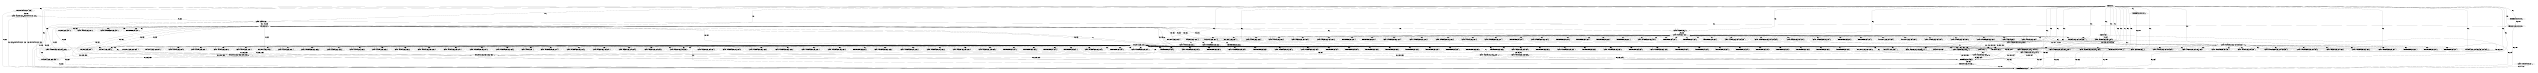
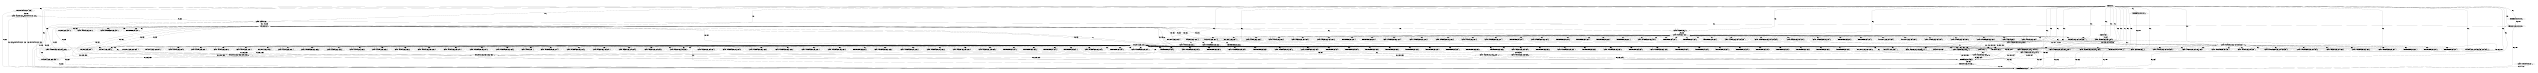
edge "(FUN3,FUN3(VAR5))" -> "(FUN18,FUN18(&VAR5->VAR35))": removed, label "DDG: VAR5"
edge "(FUN13,FUN13(&VAR5->VAR28))" -> "(<operator>.assignment,VAR5->VAR43 = &VAR7)": now "(<operator>.indirectFieldAccess,VAR5->VAR34)" -> "(<operator>.assignment,VAR5->VAR43 = &VAR7)"
edge "(PARAM,struct VAR2 *VAR3)" -> "(FUN15,FUN15(&VAR5->VAR30, &VAR3->VAR31))": label "DDG: VAR3" -> "NULL: VAR3"
edge "(PARAM,int VAR4)" -> "(METHOD_RETURN,struct VAR1)": removed, label "DDG: VAR4"
